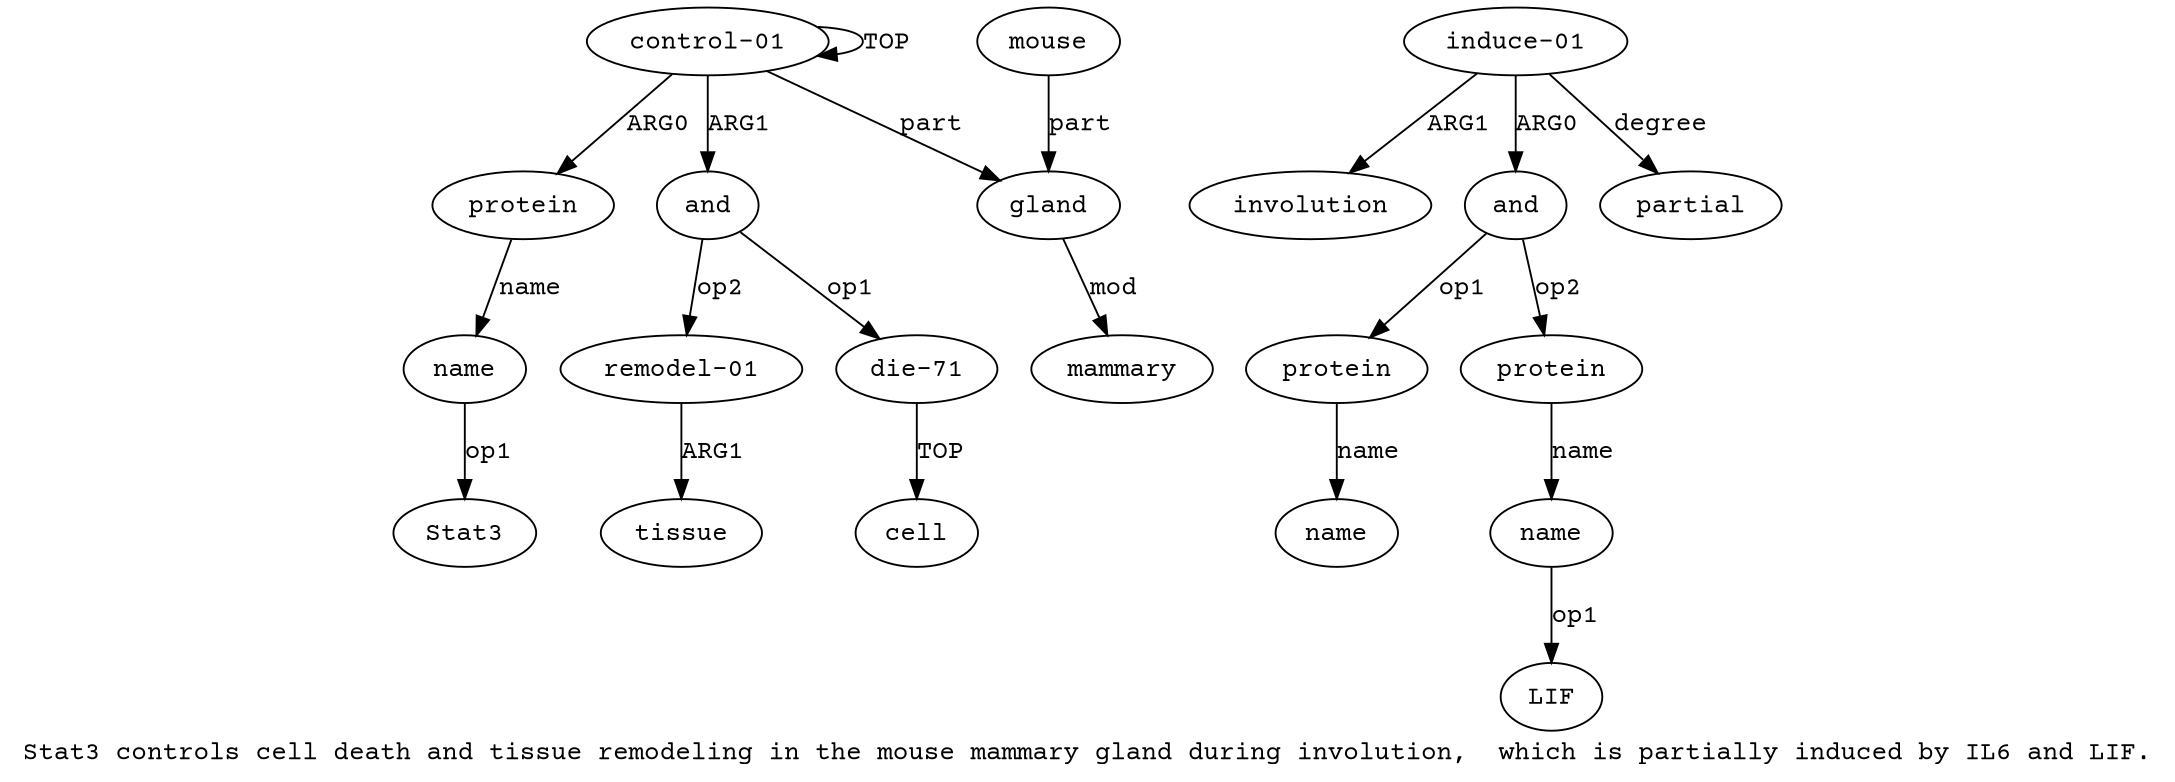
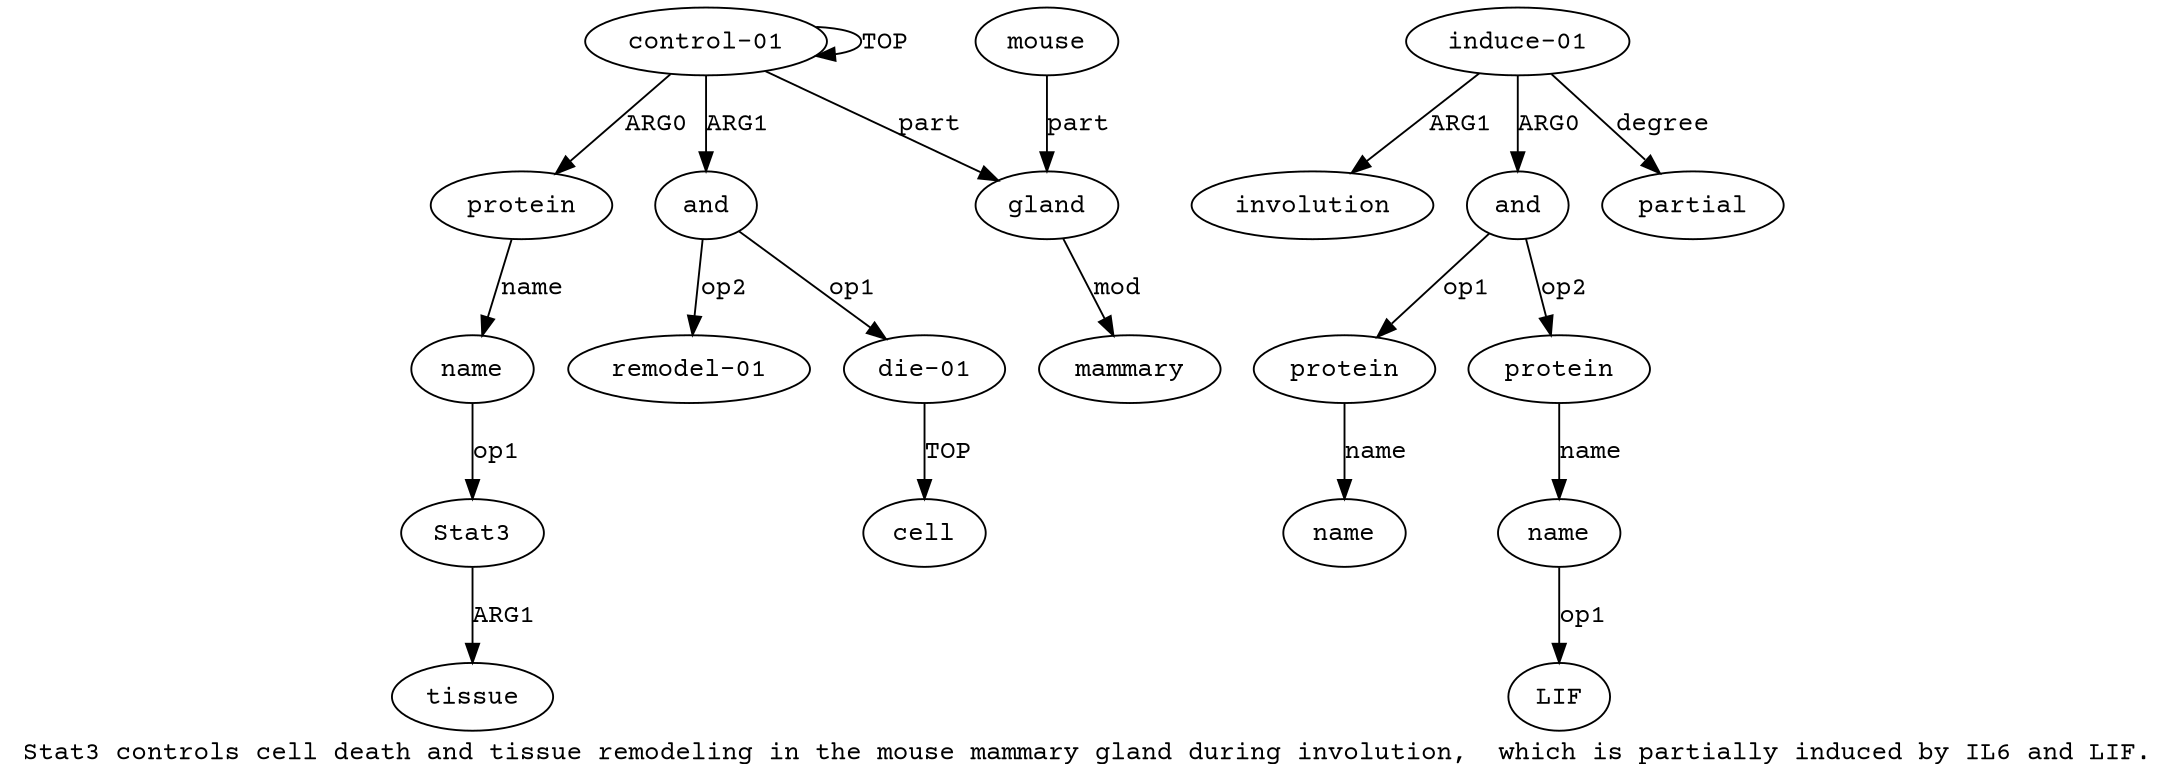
node "die-71": label "die-71" -> "die-01"
edge "remodel-01" -> "tissue": now "Stat3" -> "tissue"
